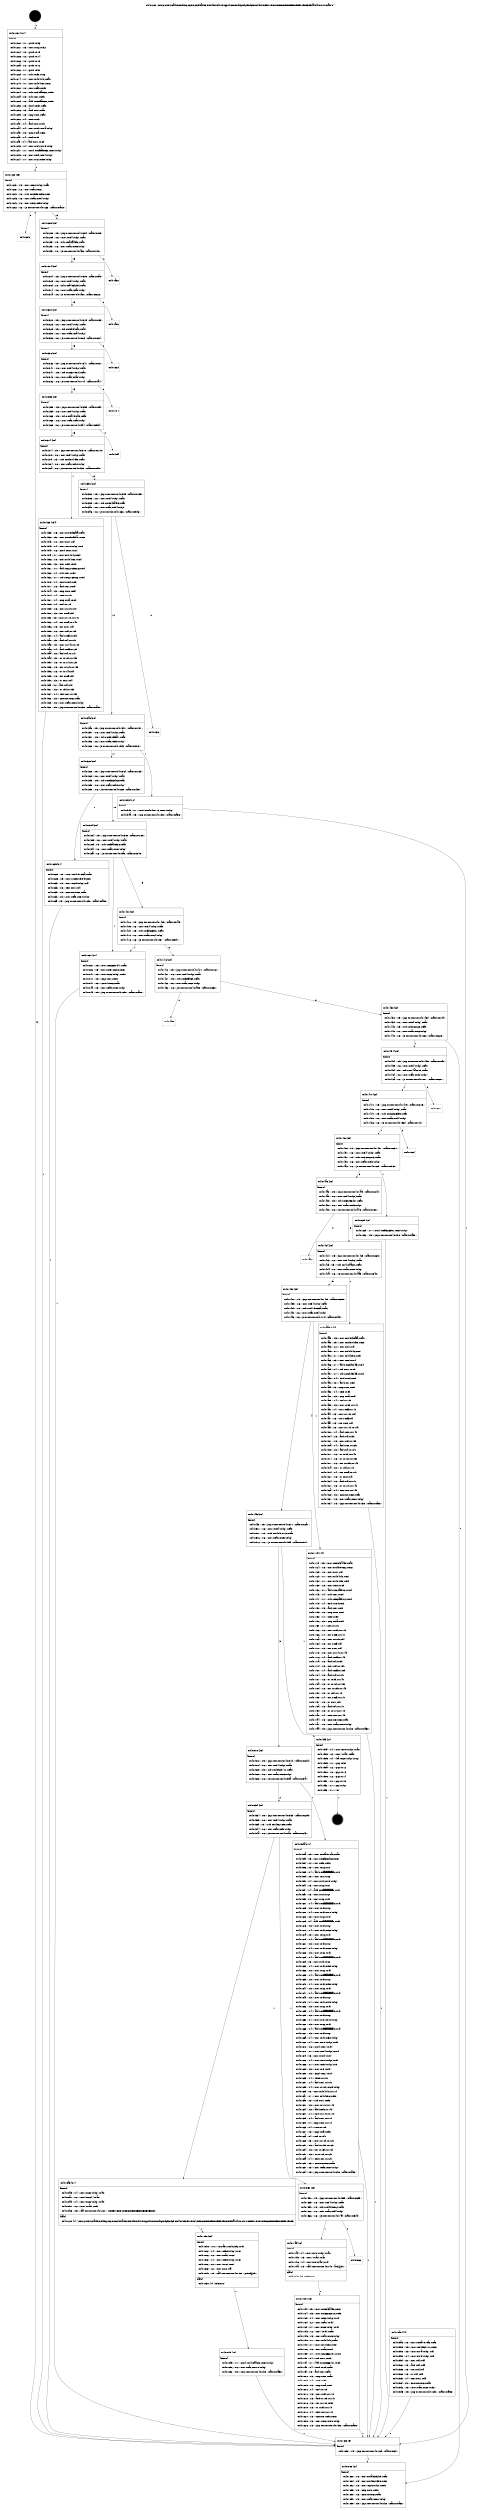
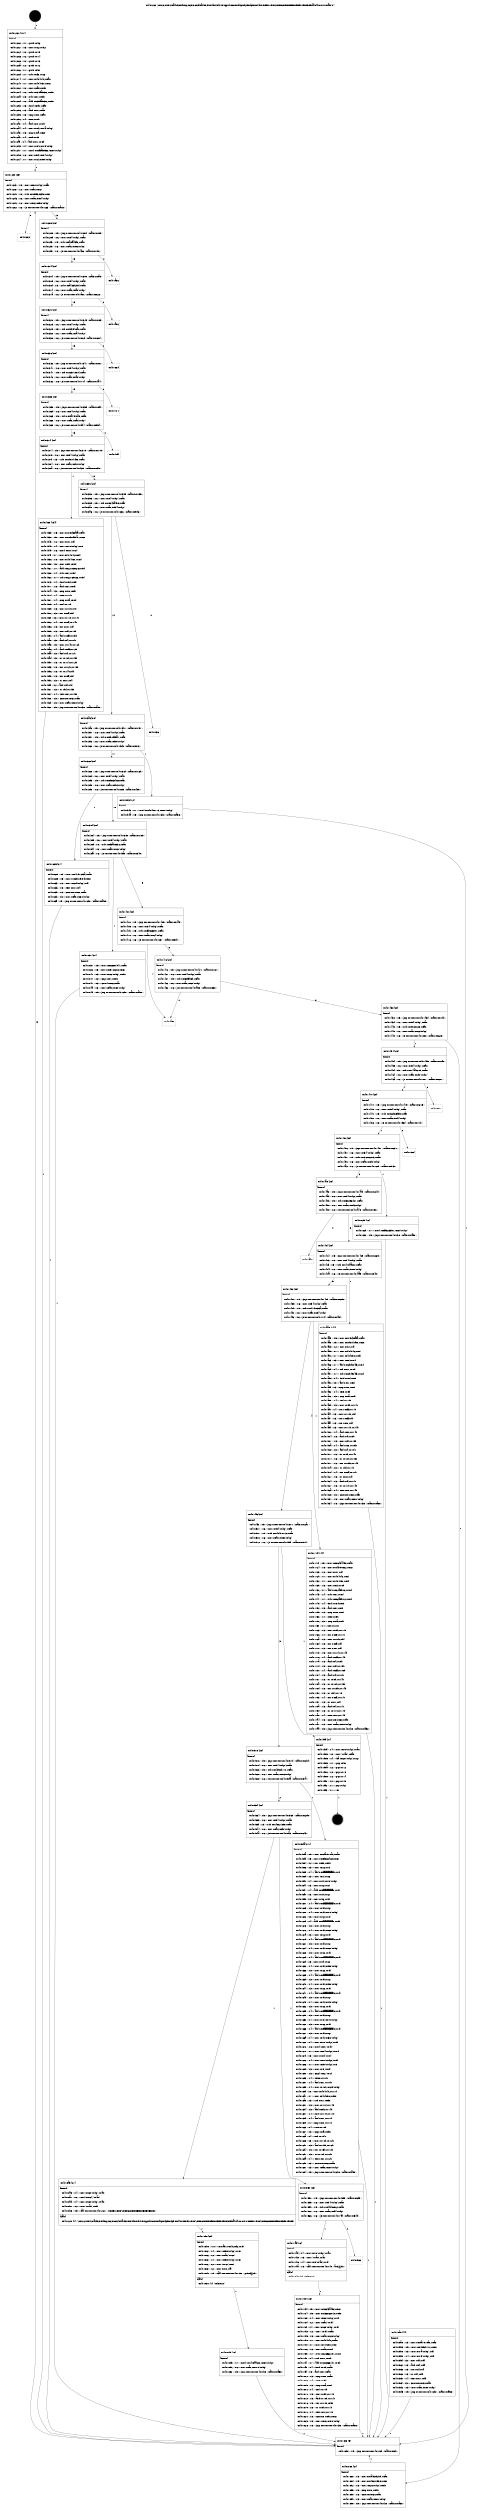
edge "0x401400 [28]" -> "0x401837 [27]": now "0x401400 [28]" -> "0x401a98"
edge "0x401cb8 [5]" -> "0x401888 [27]": reversed
